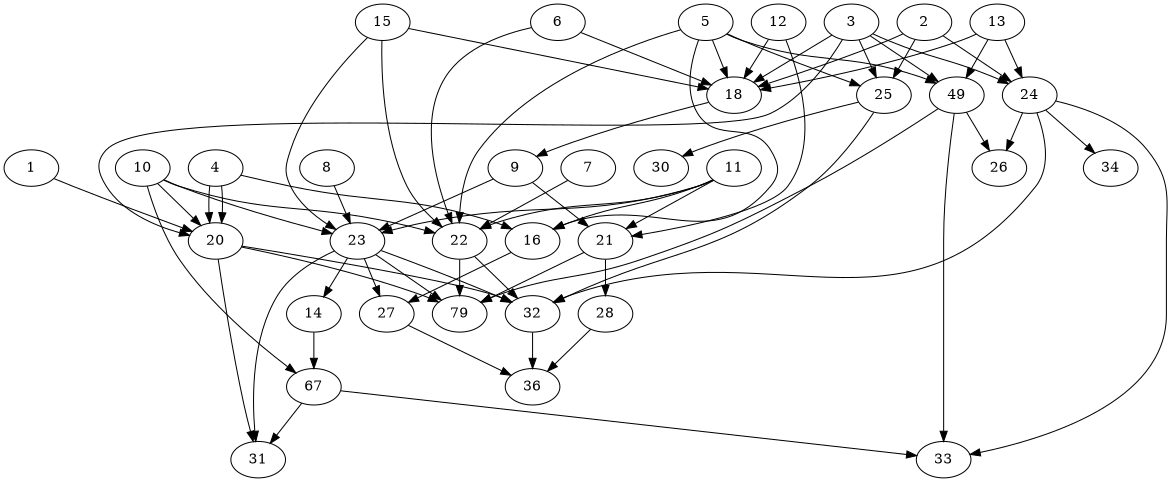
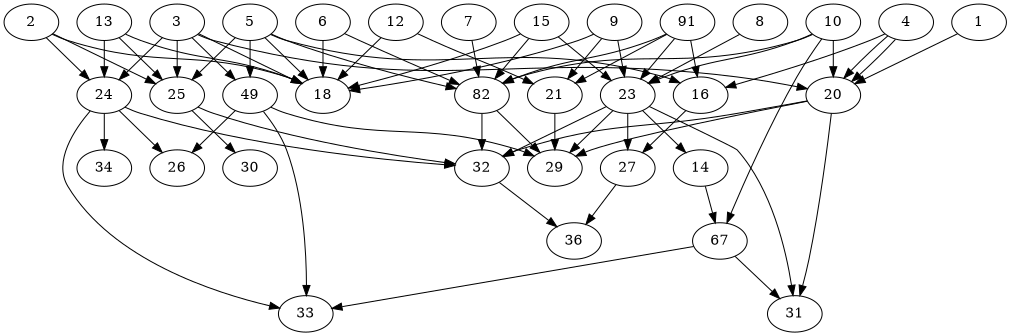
edge "13" -> "49": now "13" -> "25"
edge "18" -> "9": reversed
node "11": label "11" -> "91"
node "22": label "22" -> "82"
node "79": label "79" -> "29"
node "28": removed
